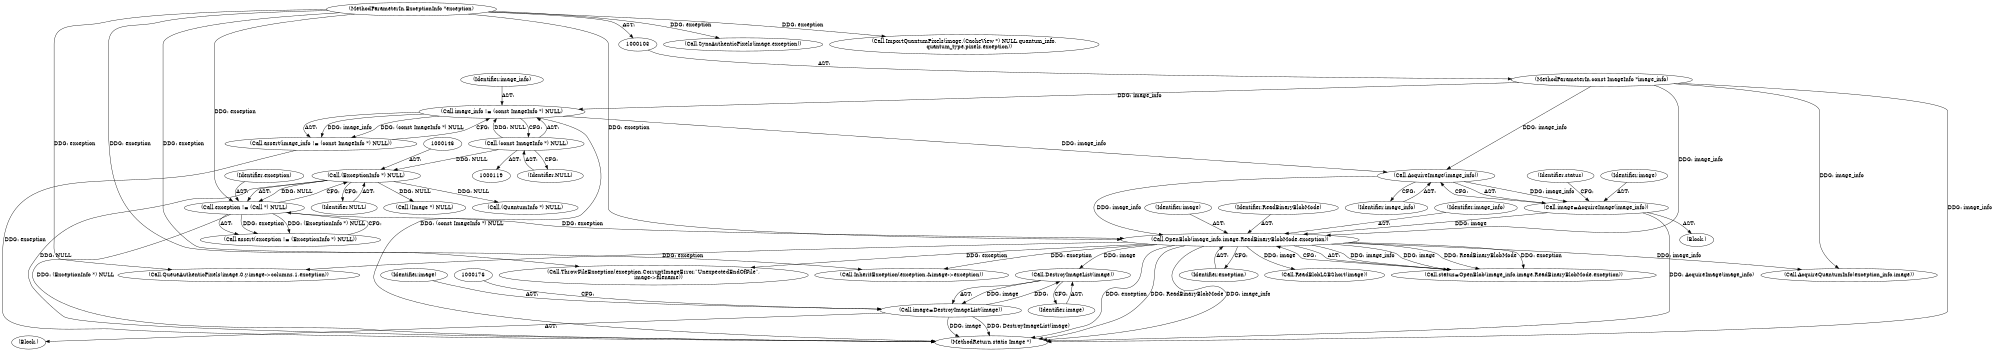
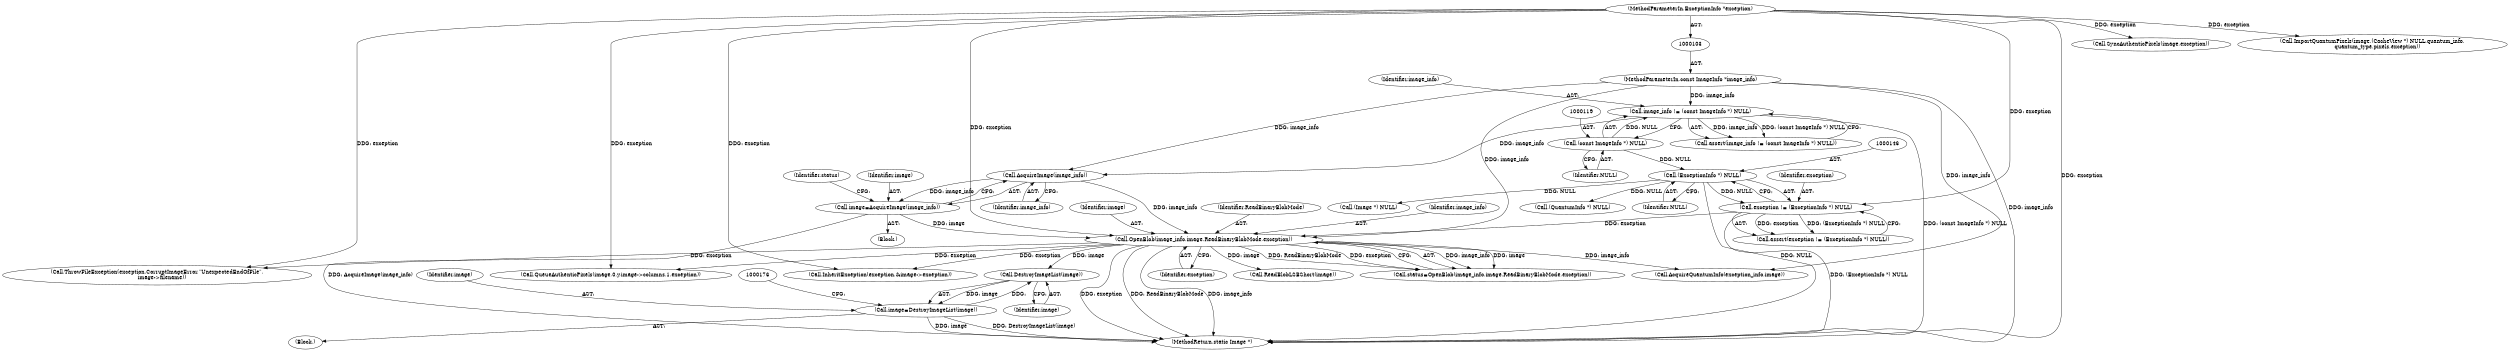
edge "(Call,(const ImageInfo *) NULL)" -> "1000119": reversed
node "(Call,exception != (Call *) NULL)": label "(Call,exception != (Call *) NULL)" -> "(Call,exception != (ExceptionInfo *) NULL)"
edge "(Call,assert(image_info != (const ImageInfo *) NULL))" -> "(MethodReturn,static Image *)": now "(MethodParameterIn,ExceptionInfo *exception)" -> "(MethodReturn,static Image *)"
